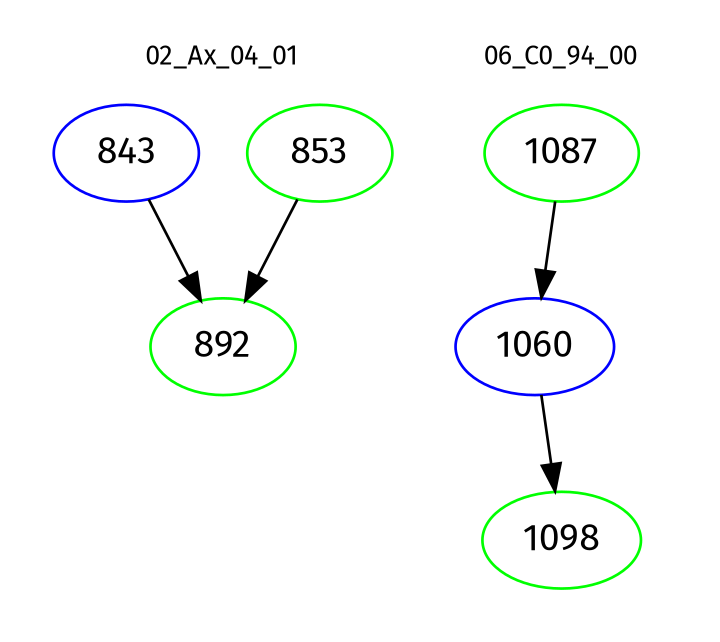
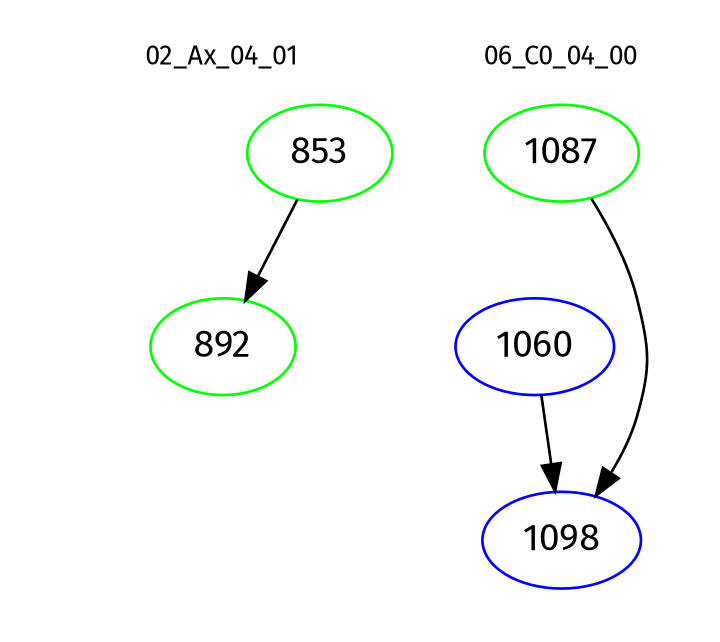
cluster "06_C0_94_00": label "06_C0_94_00" -> "06_C0_04_00"
node "843": removed
edge "1087" -> "1060": now "1087" -> "1098"
node "1098": color green -> blue
